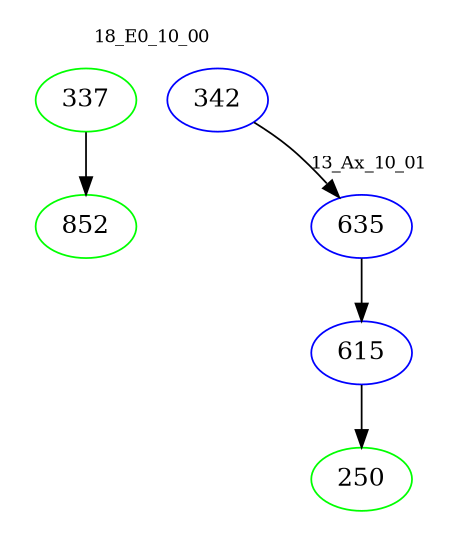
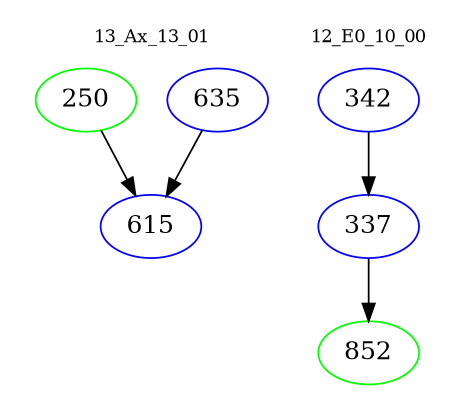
cluster "18_E0_10_00": label "18_E0_10_00" -> "12_E0_10_00"
node "337": color green -> blue
cluster "13_Ax_10_01": label "13_Ax_10_01" -> "13_Ax_13_01"
edge "342" -> "635": now "342" -> "337"
edge "615" -> "250": reversed
